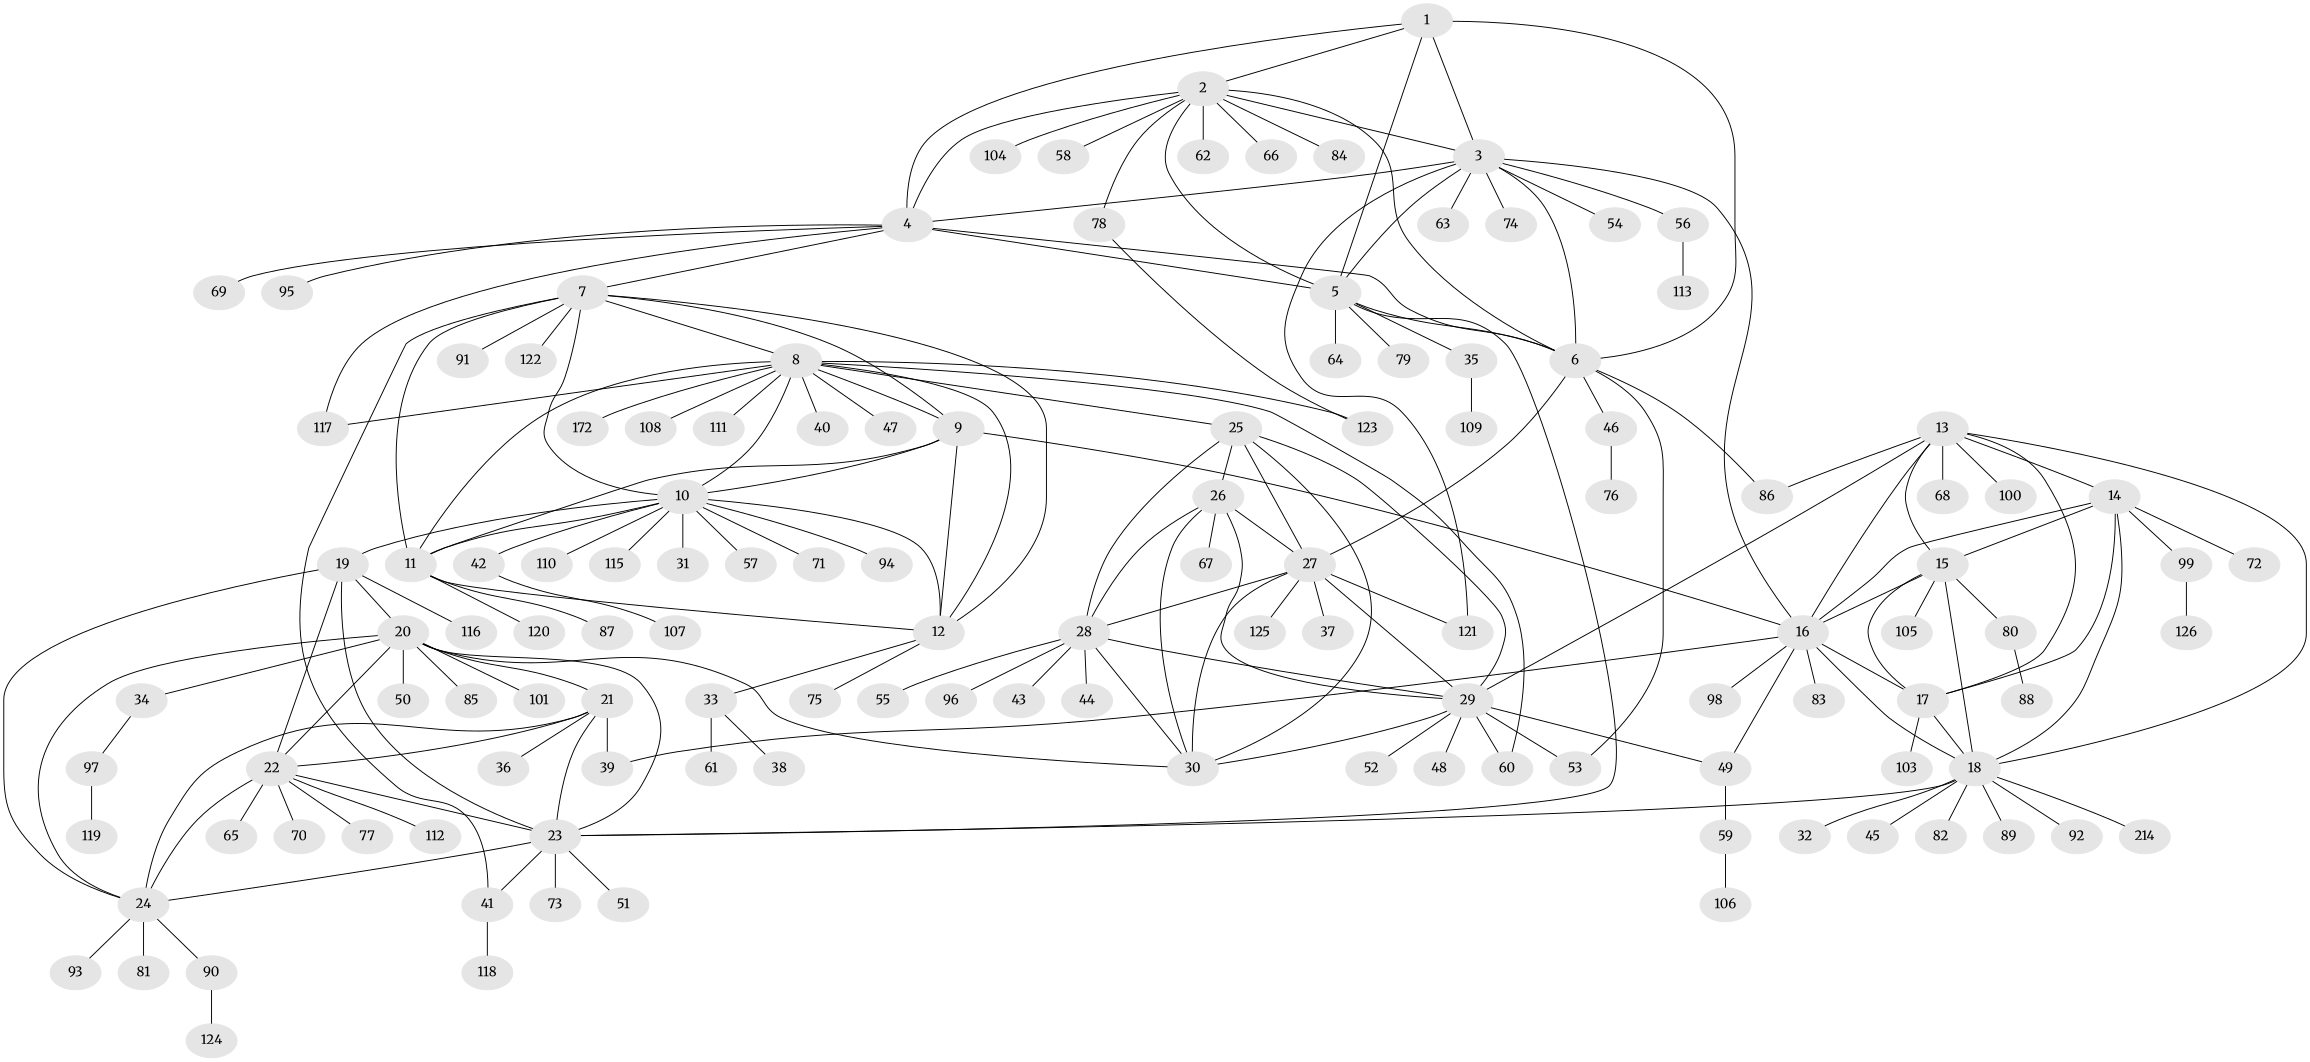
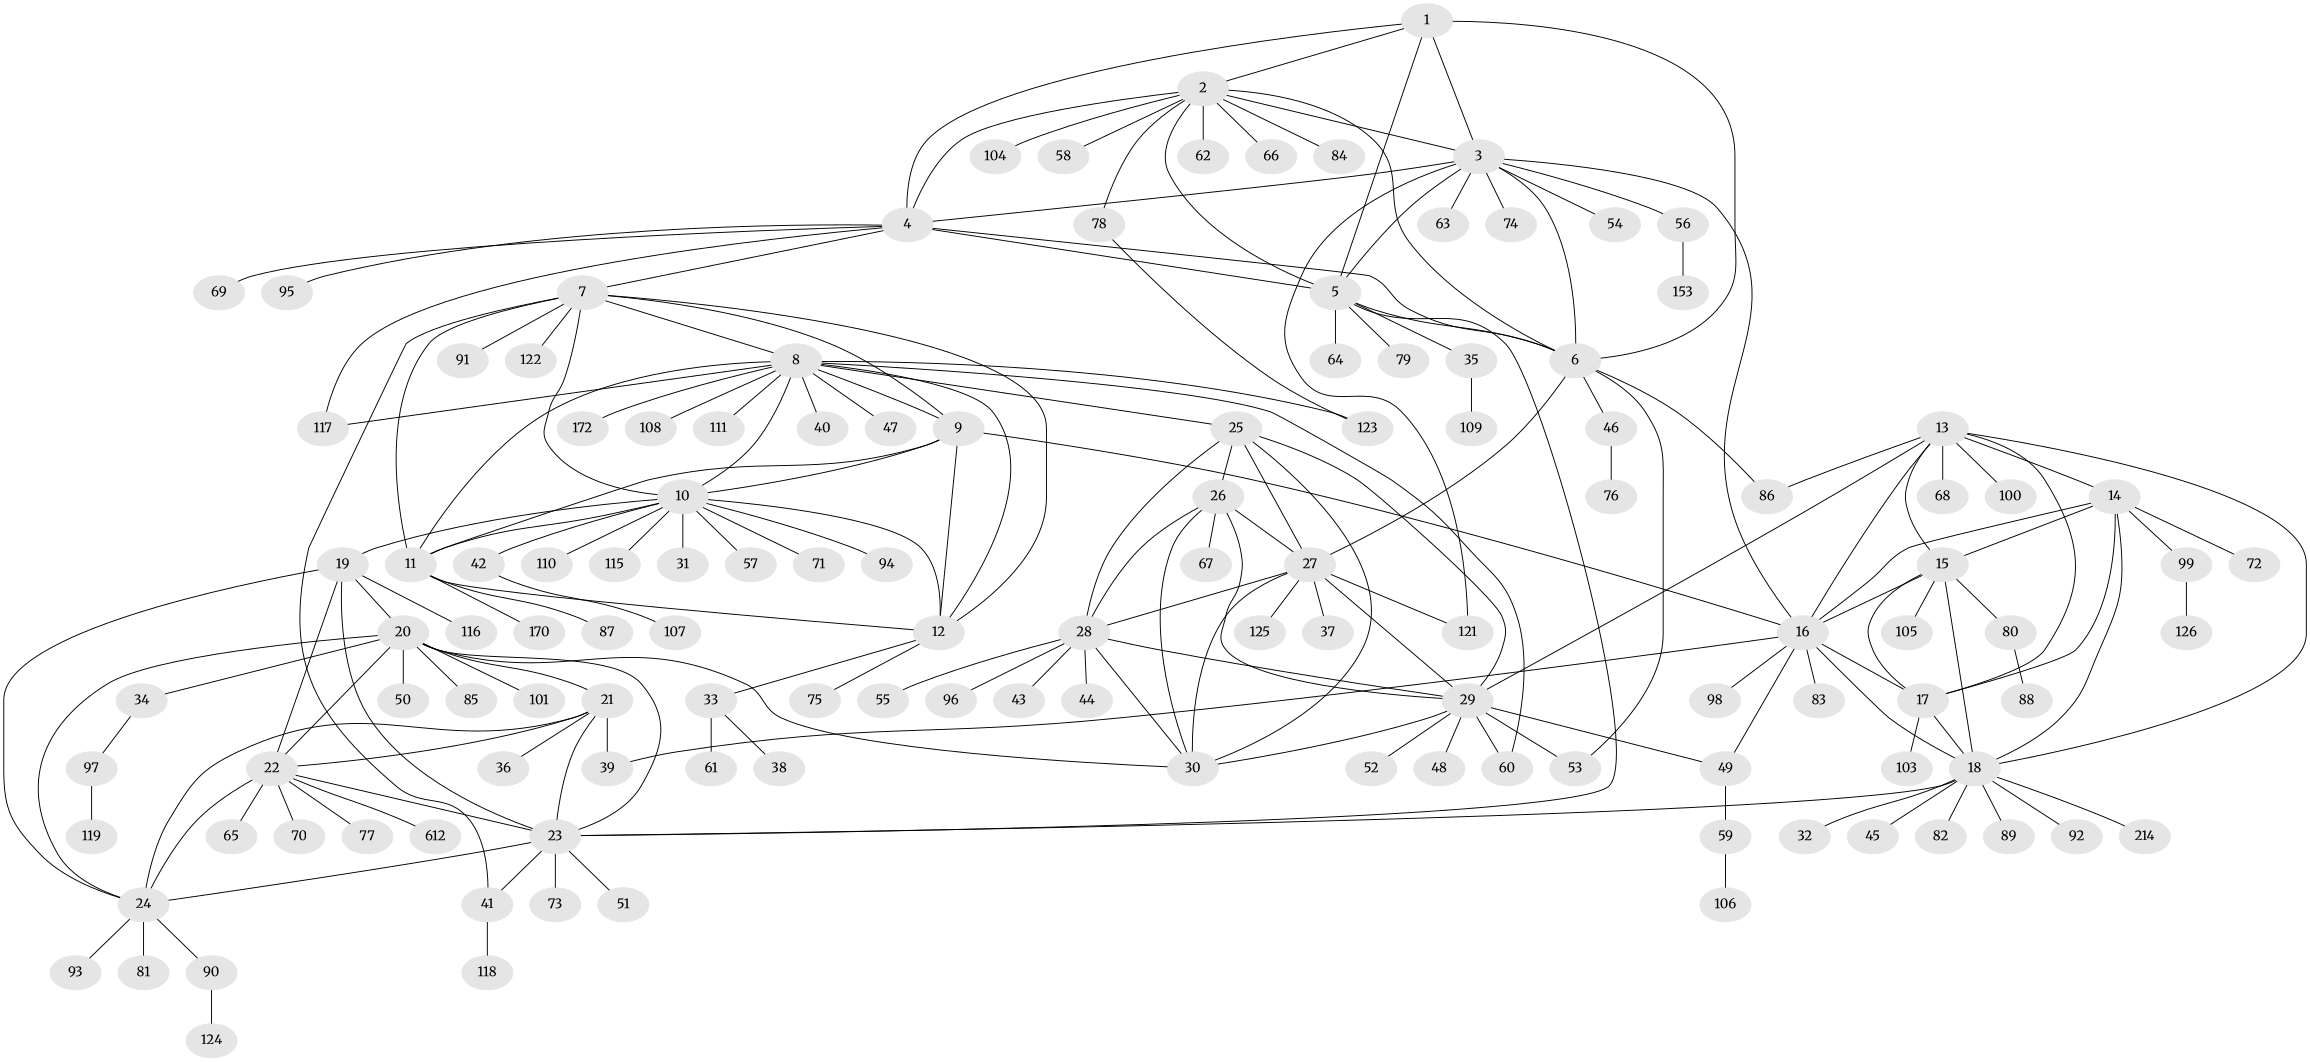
node "113": label "113" -> "153"
node "120": label "120" -> "170"
node "112": label "112" -> "612"
